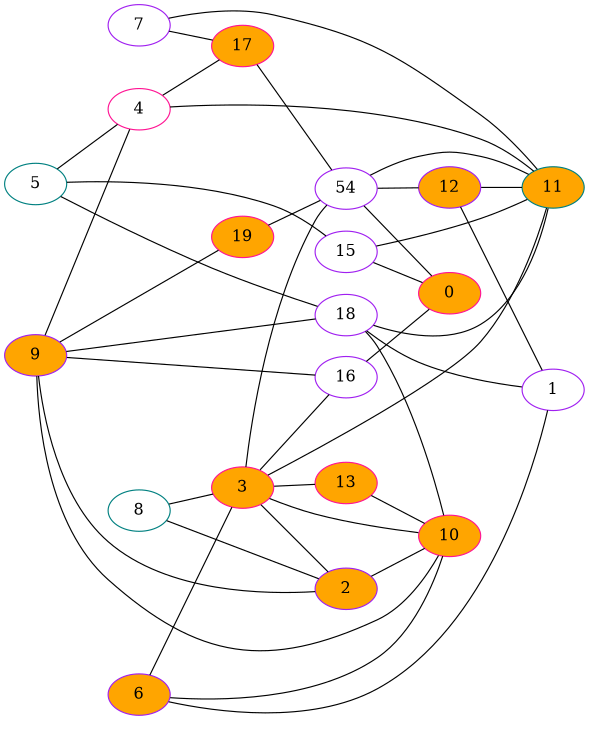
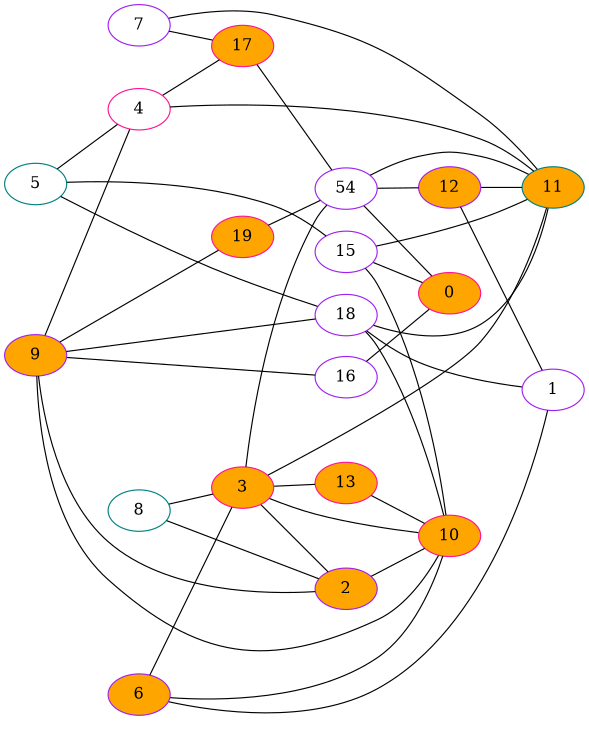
edge "15" -- "10": added
edge "16" -- "3": removed
